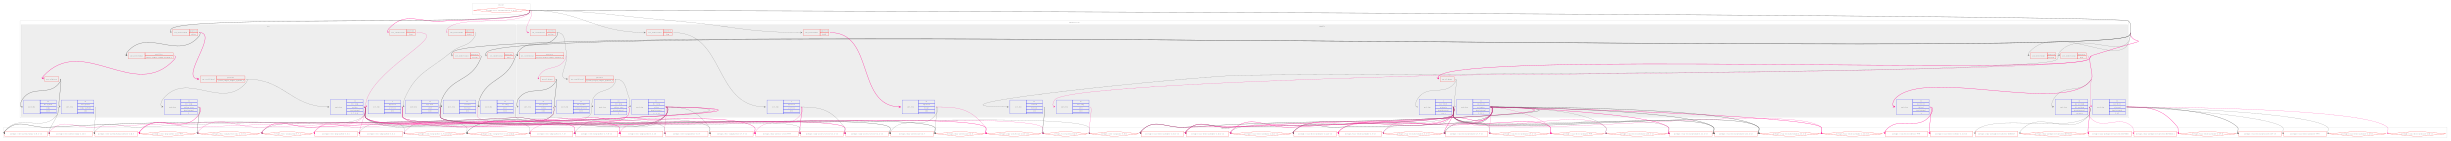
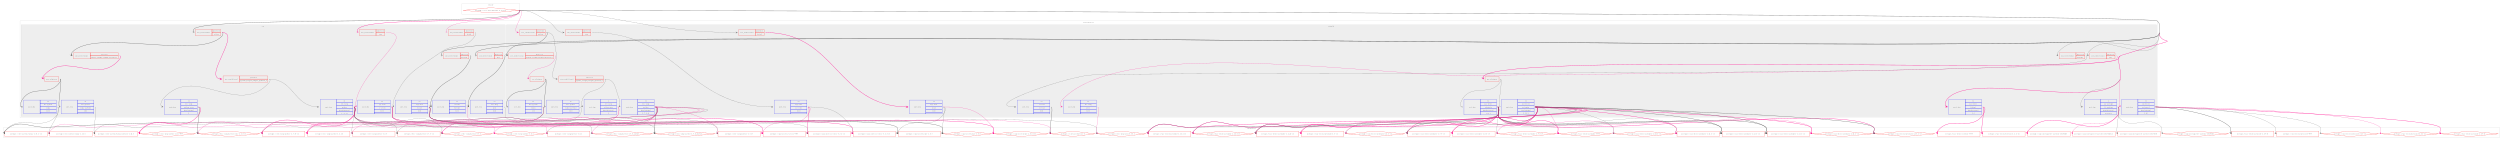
node "portage://dev-lang/python-3.8.1": shape box -> diamond
node "portage://sys-devel/automake-1.15.1-r2": shape box -> diamond
node "portage://sys-devel/automake-1.8.5-r5": added
node "portage://sys-devel/automake-1.13.4-r2": shape diamond -> box
